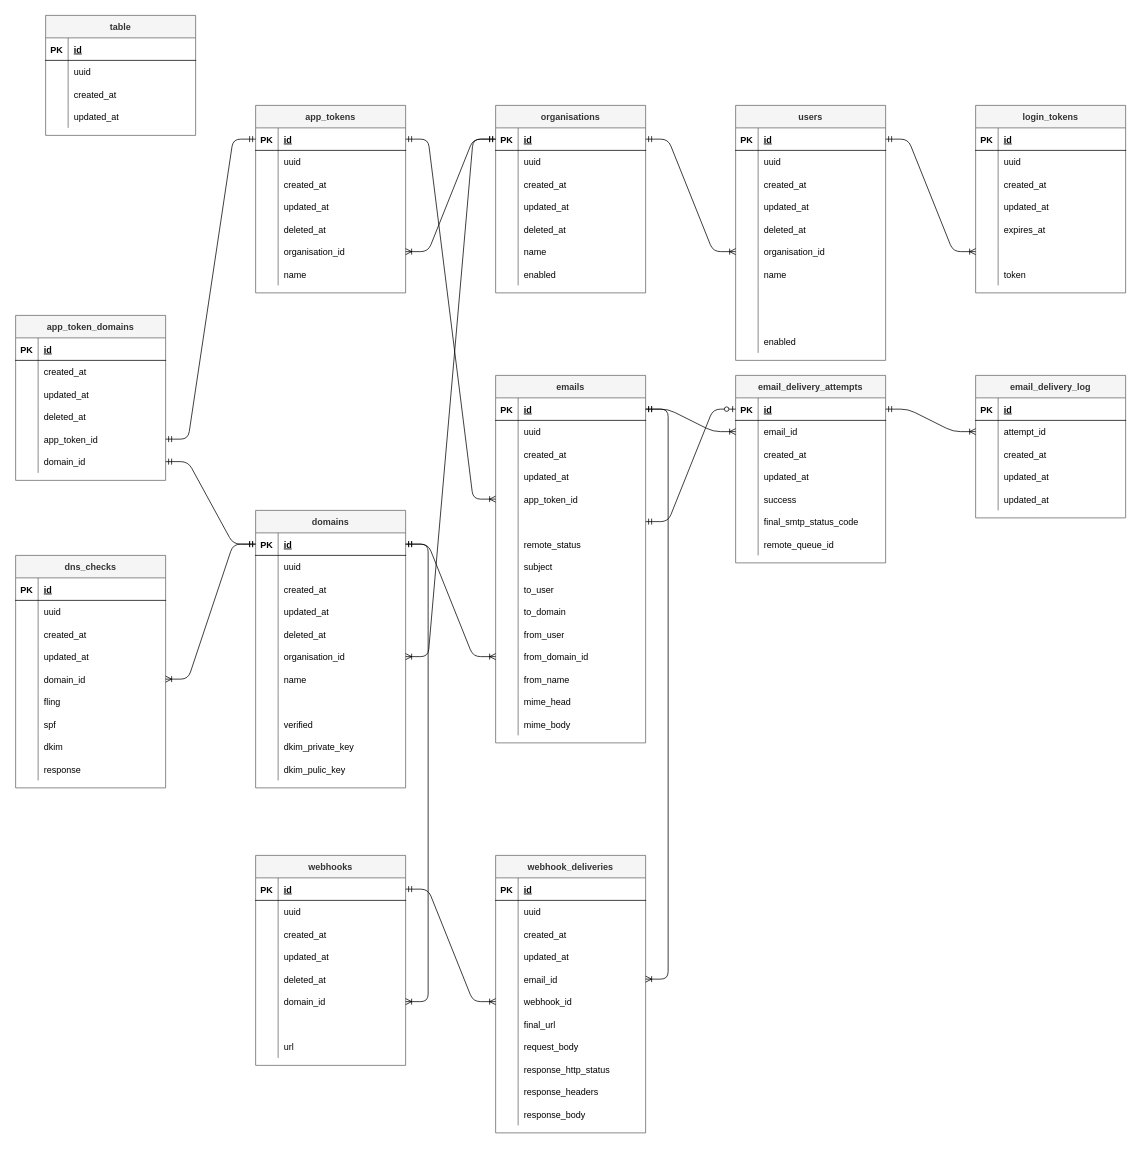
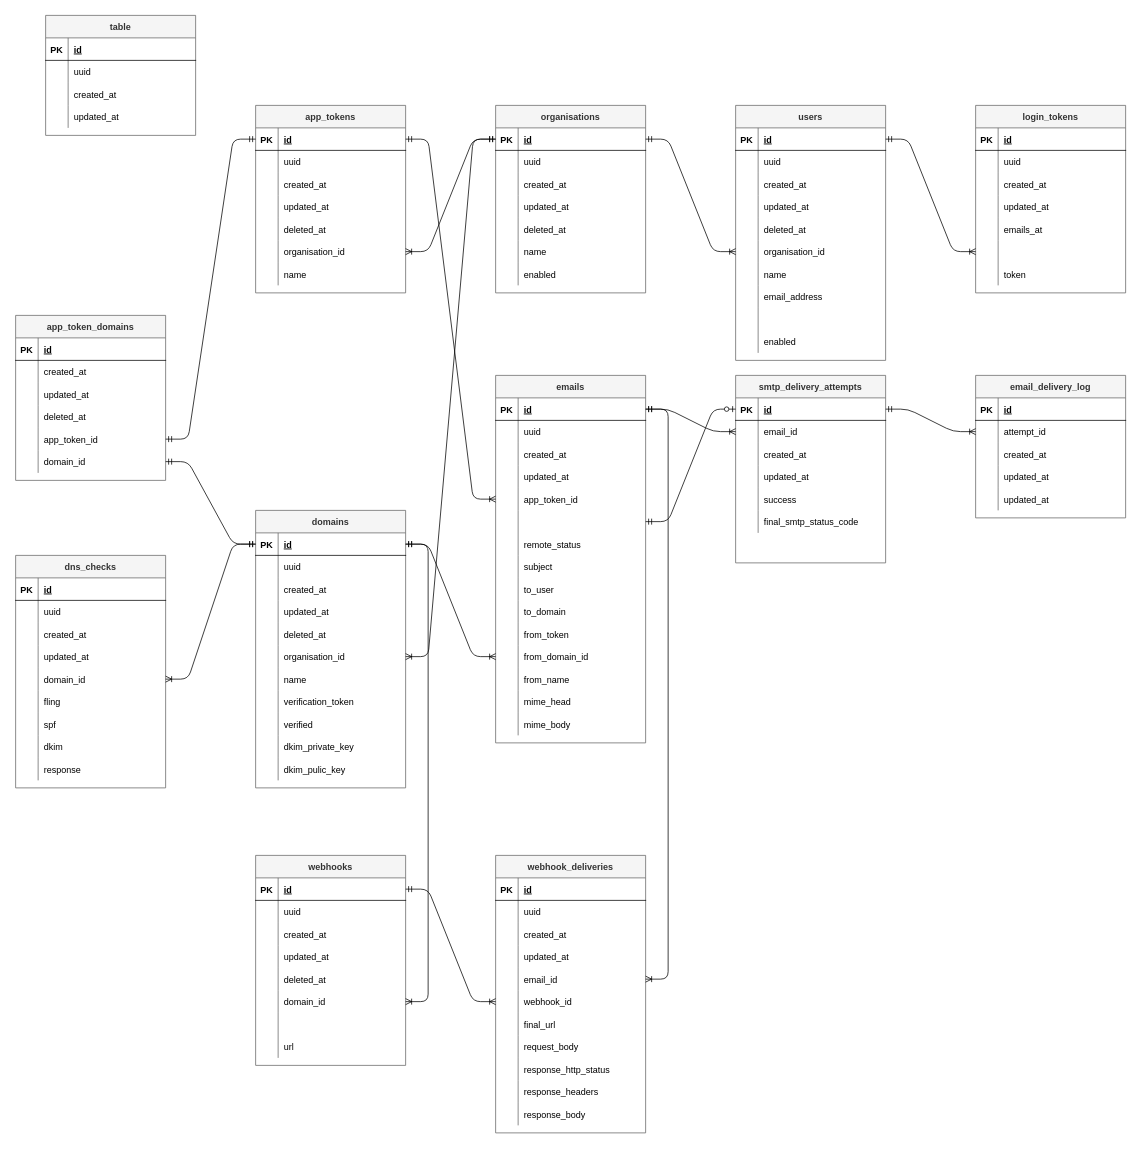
node "expires_at": label "expires_at" -> "emails_at"
node "email_address": added
node "email_delivery_attempts": label "email_delivery_attempts" -> "smtp_delivery_attempts"
node "remote_queue_id": removed
node "from_user": label "from_user" -> "from_token"
node "verification_token": added
